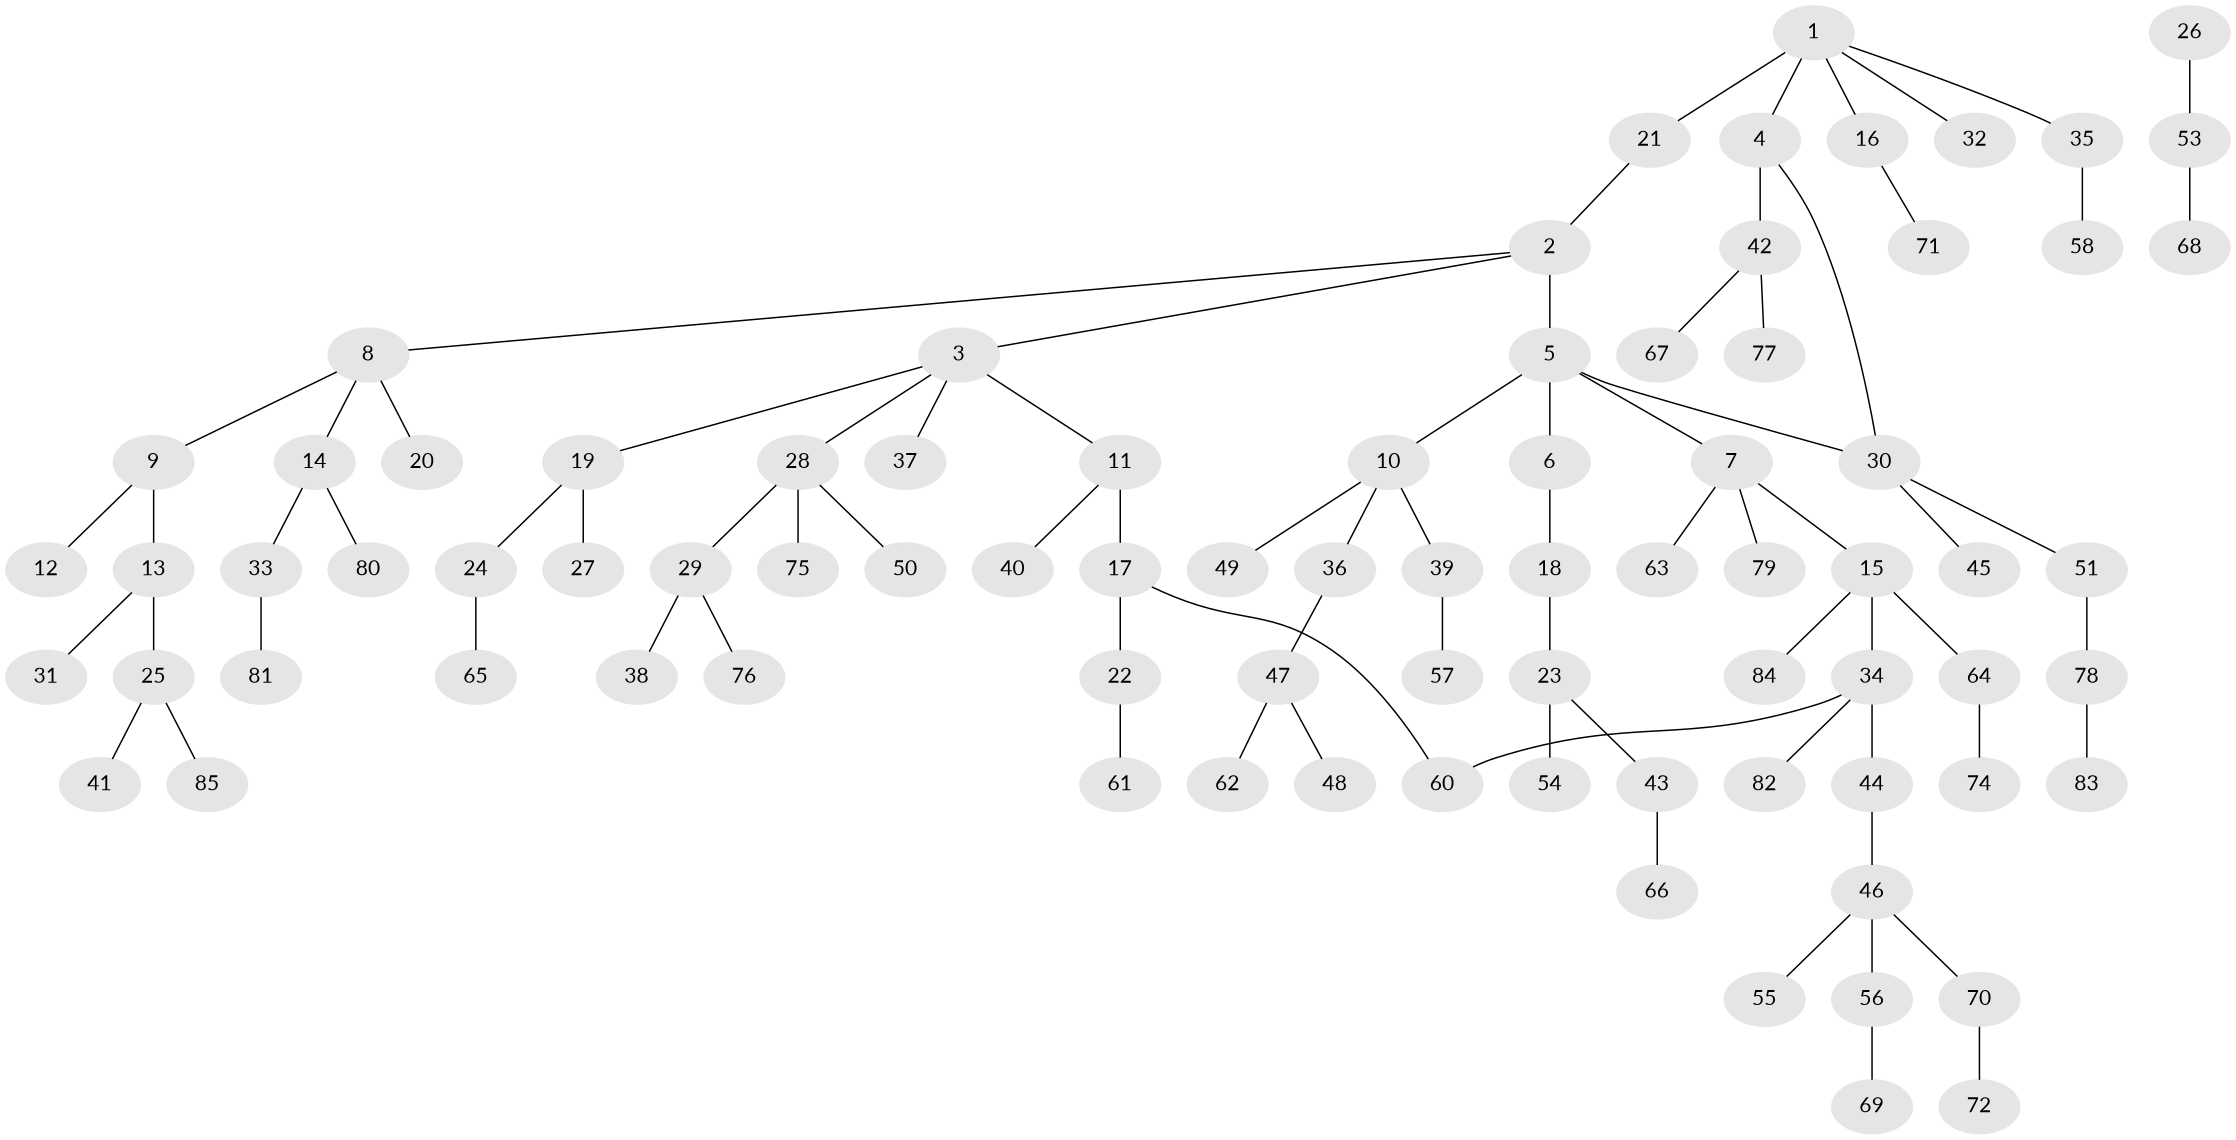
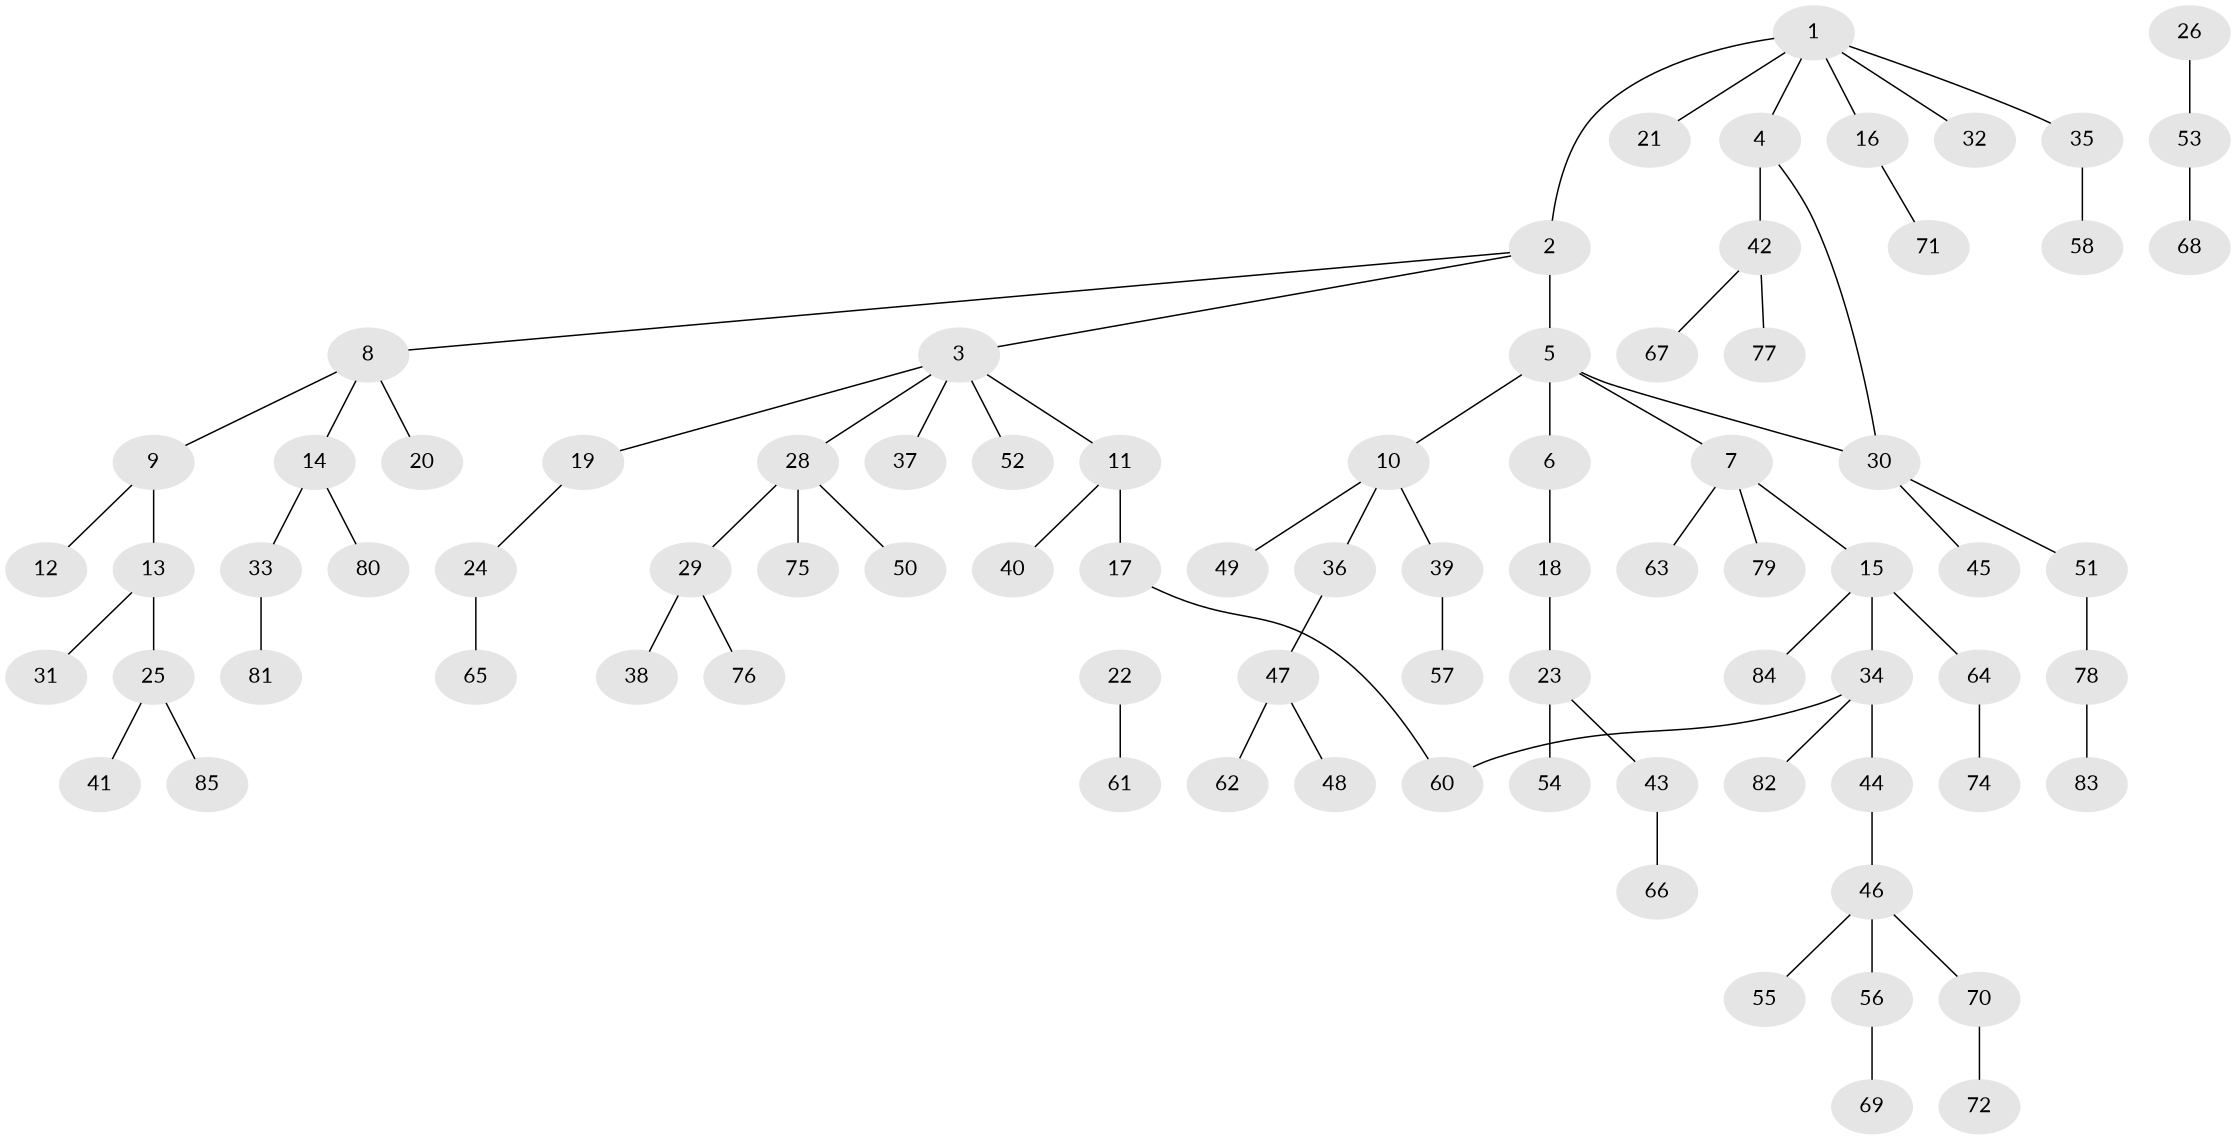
edge "21" -- "2": now "1" -- "2"
node "52": added
node "27": removed
edge "17" -- "22": removed
